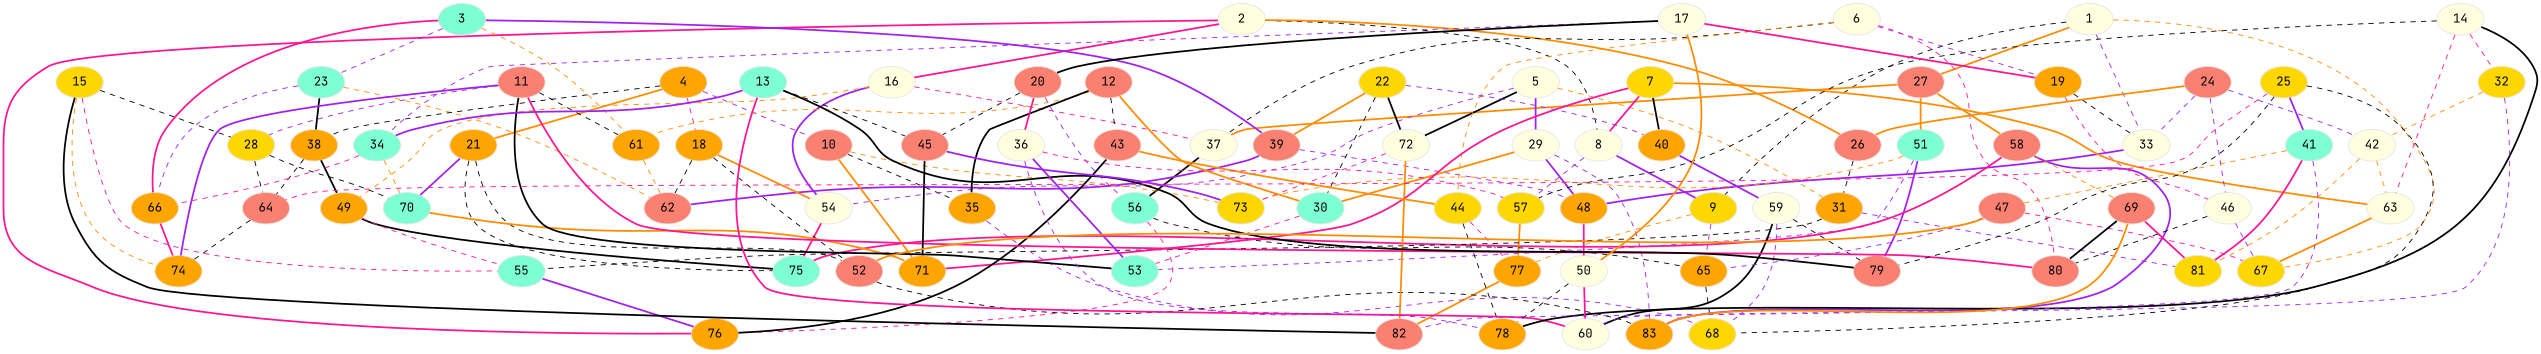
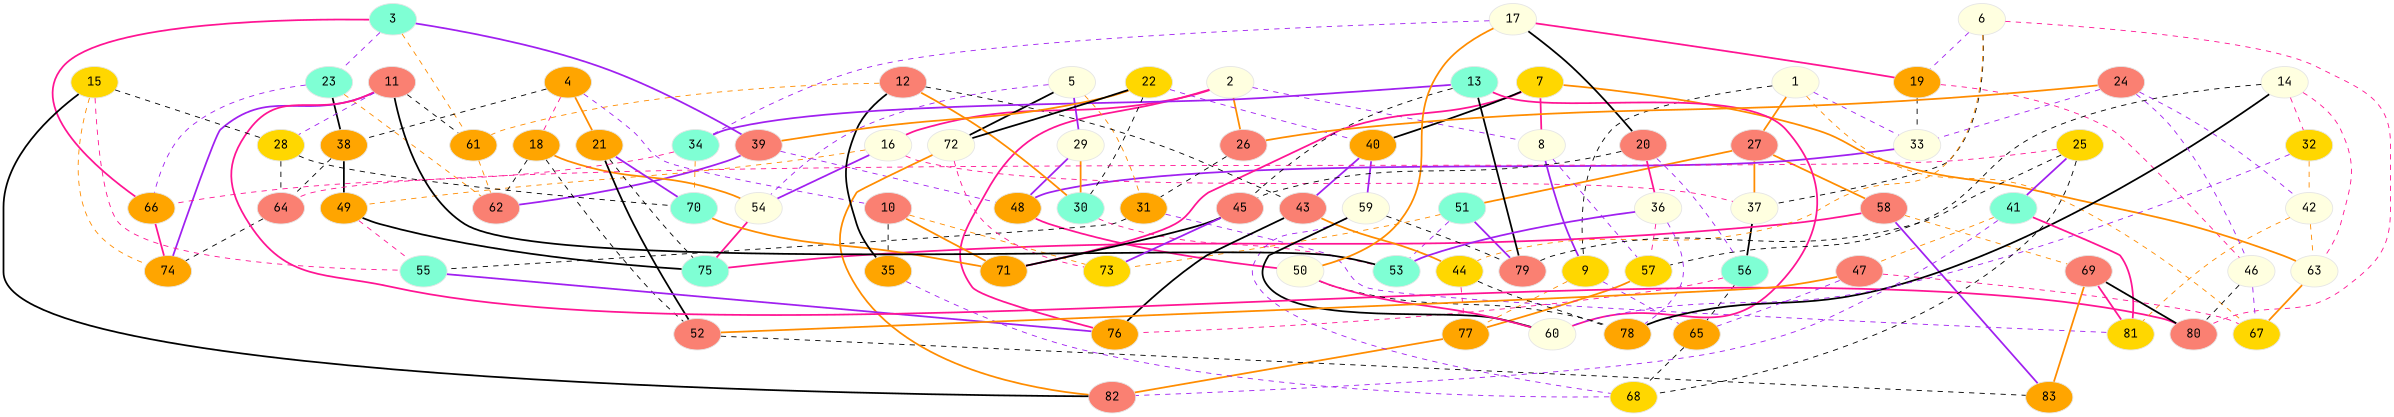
edge "2" -- "8": color black -> purple
edge "40" -- "43": added
edge "29" -- "83": removed
edge "21" -- "52": style dashed -> bold
